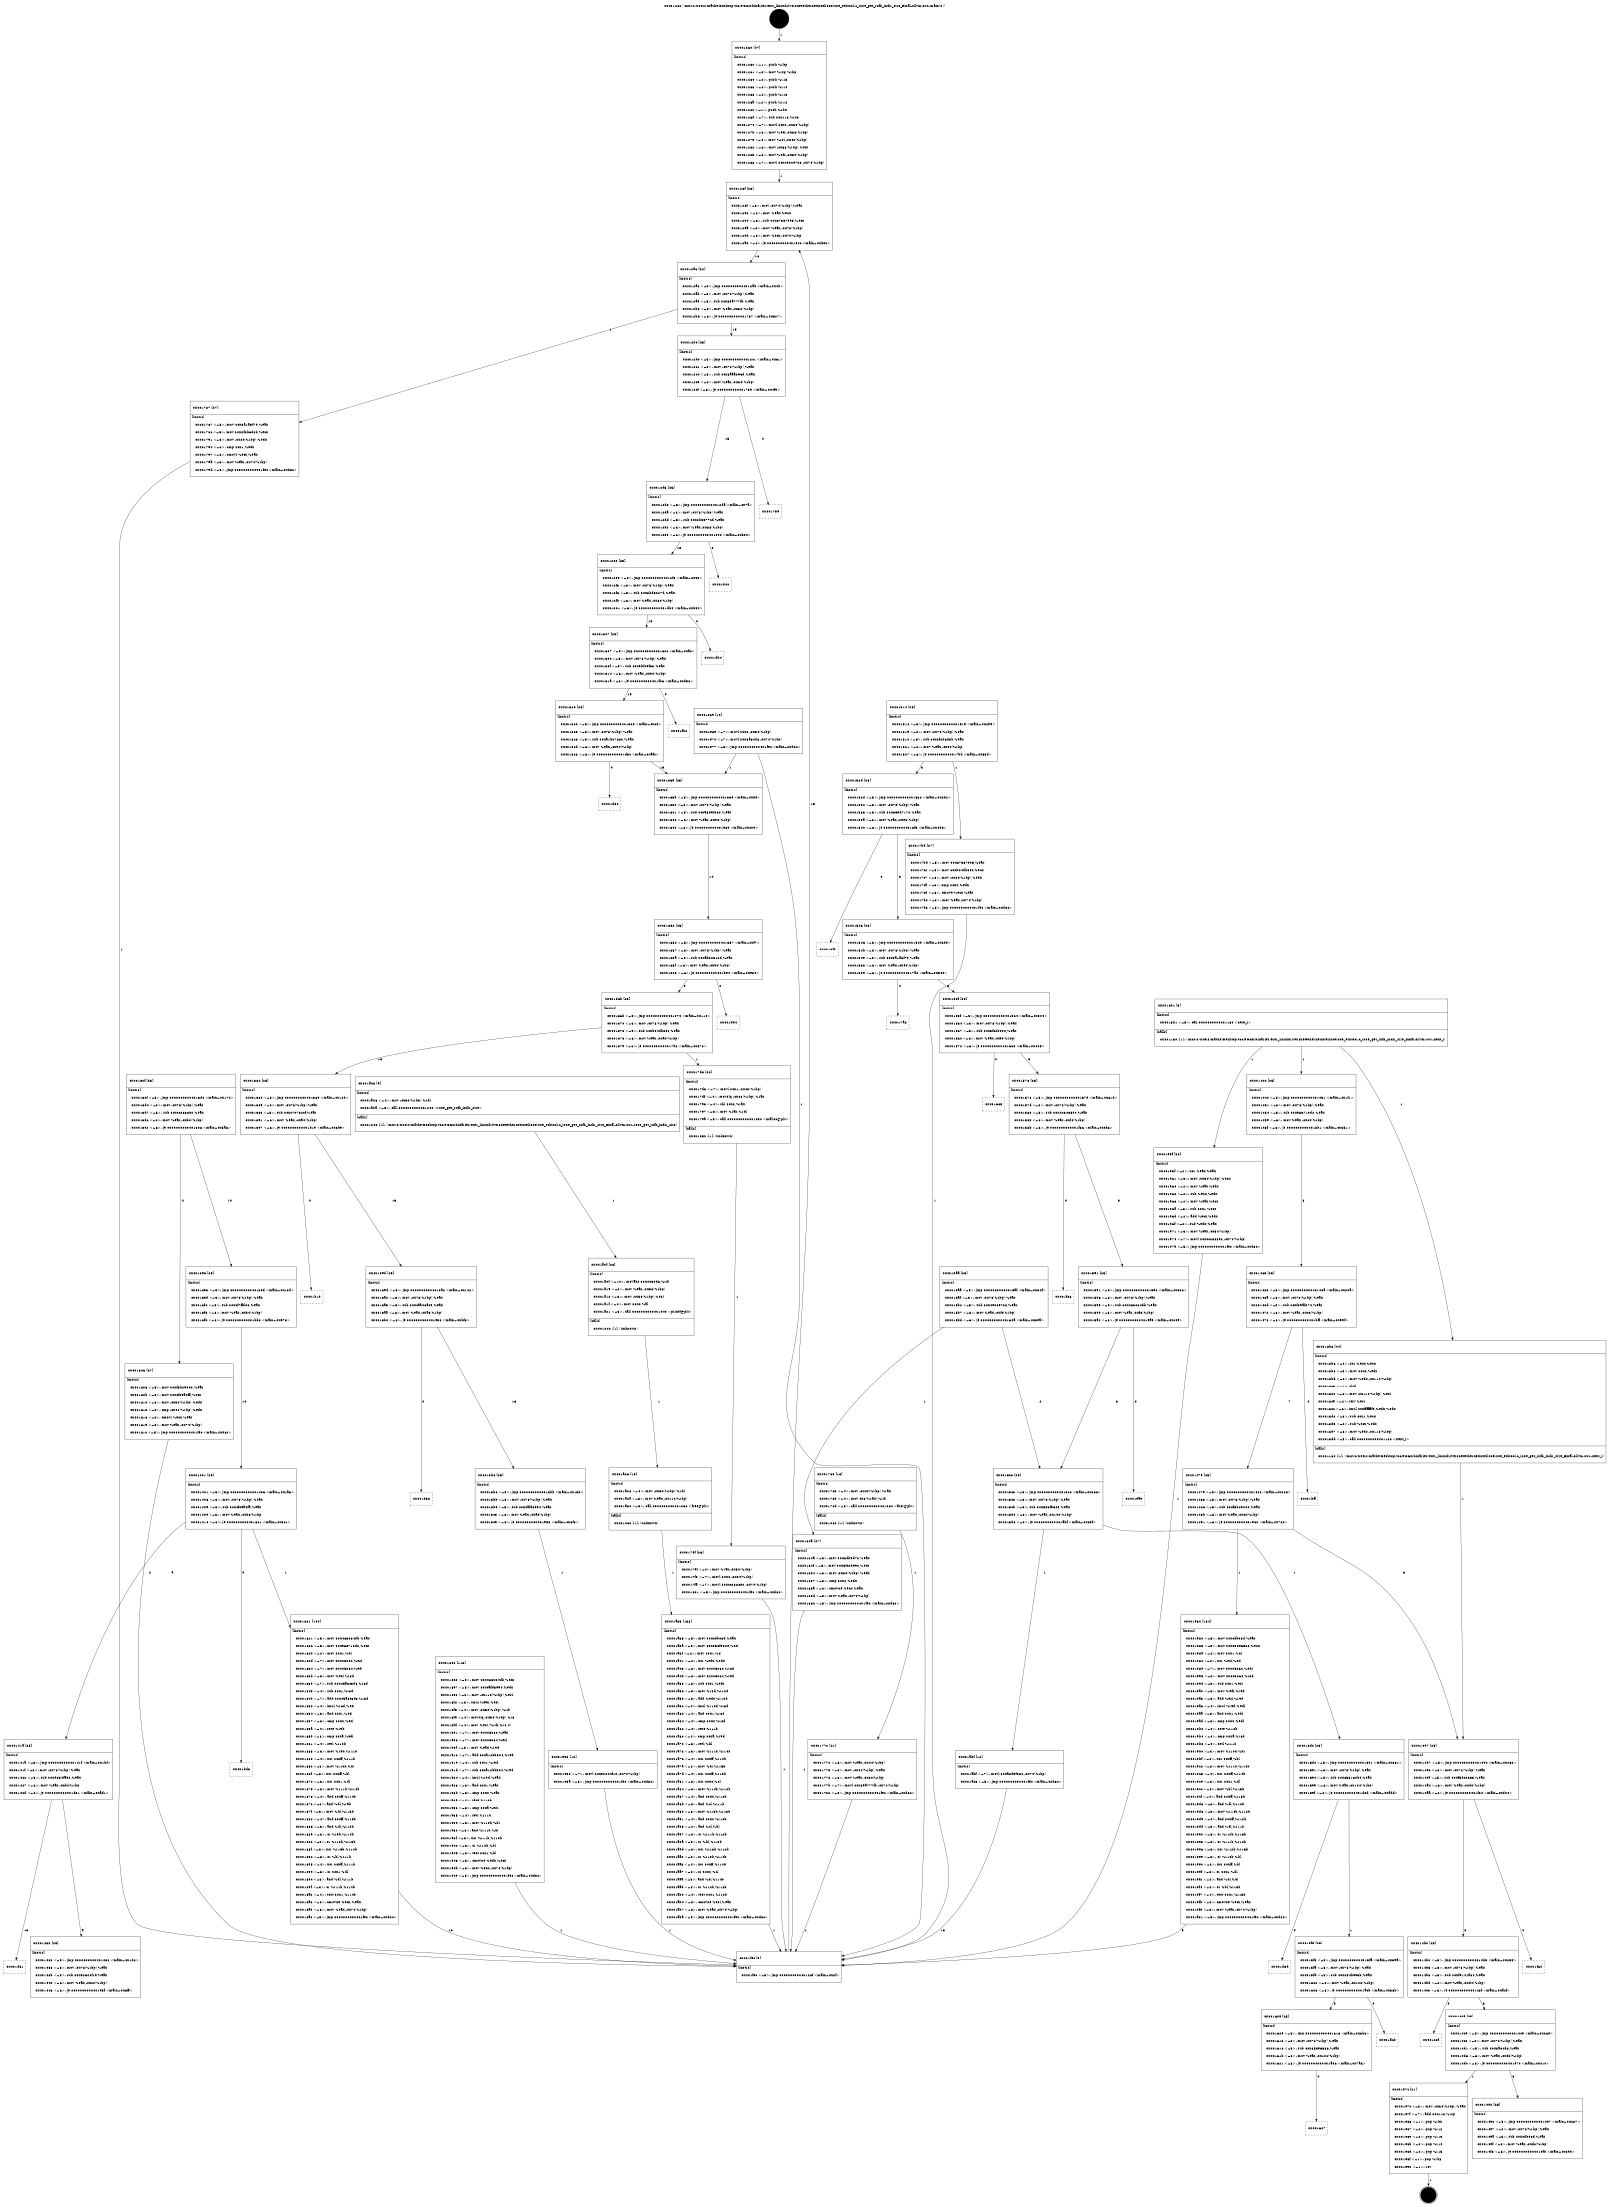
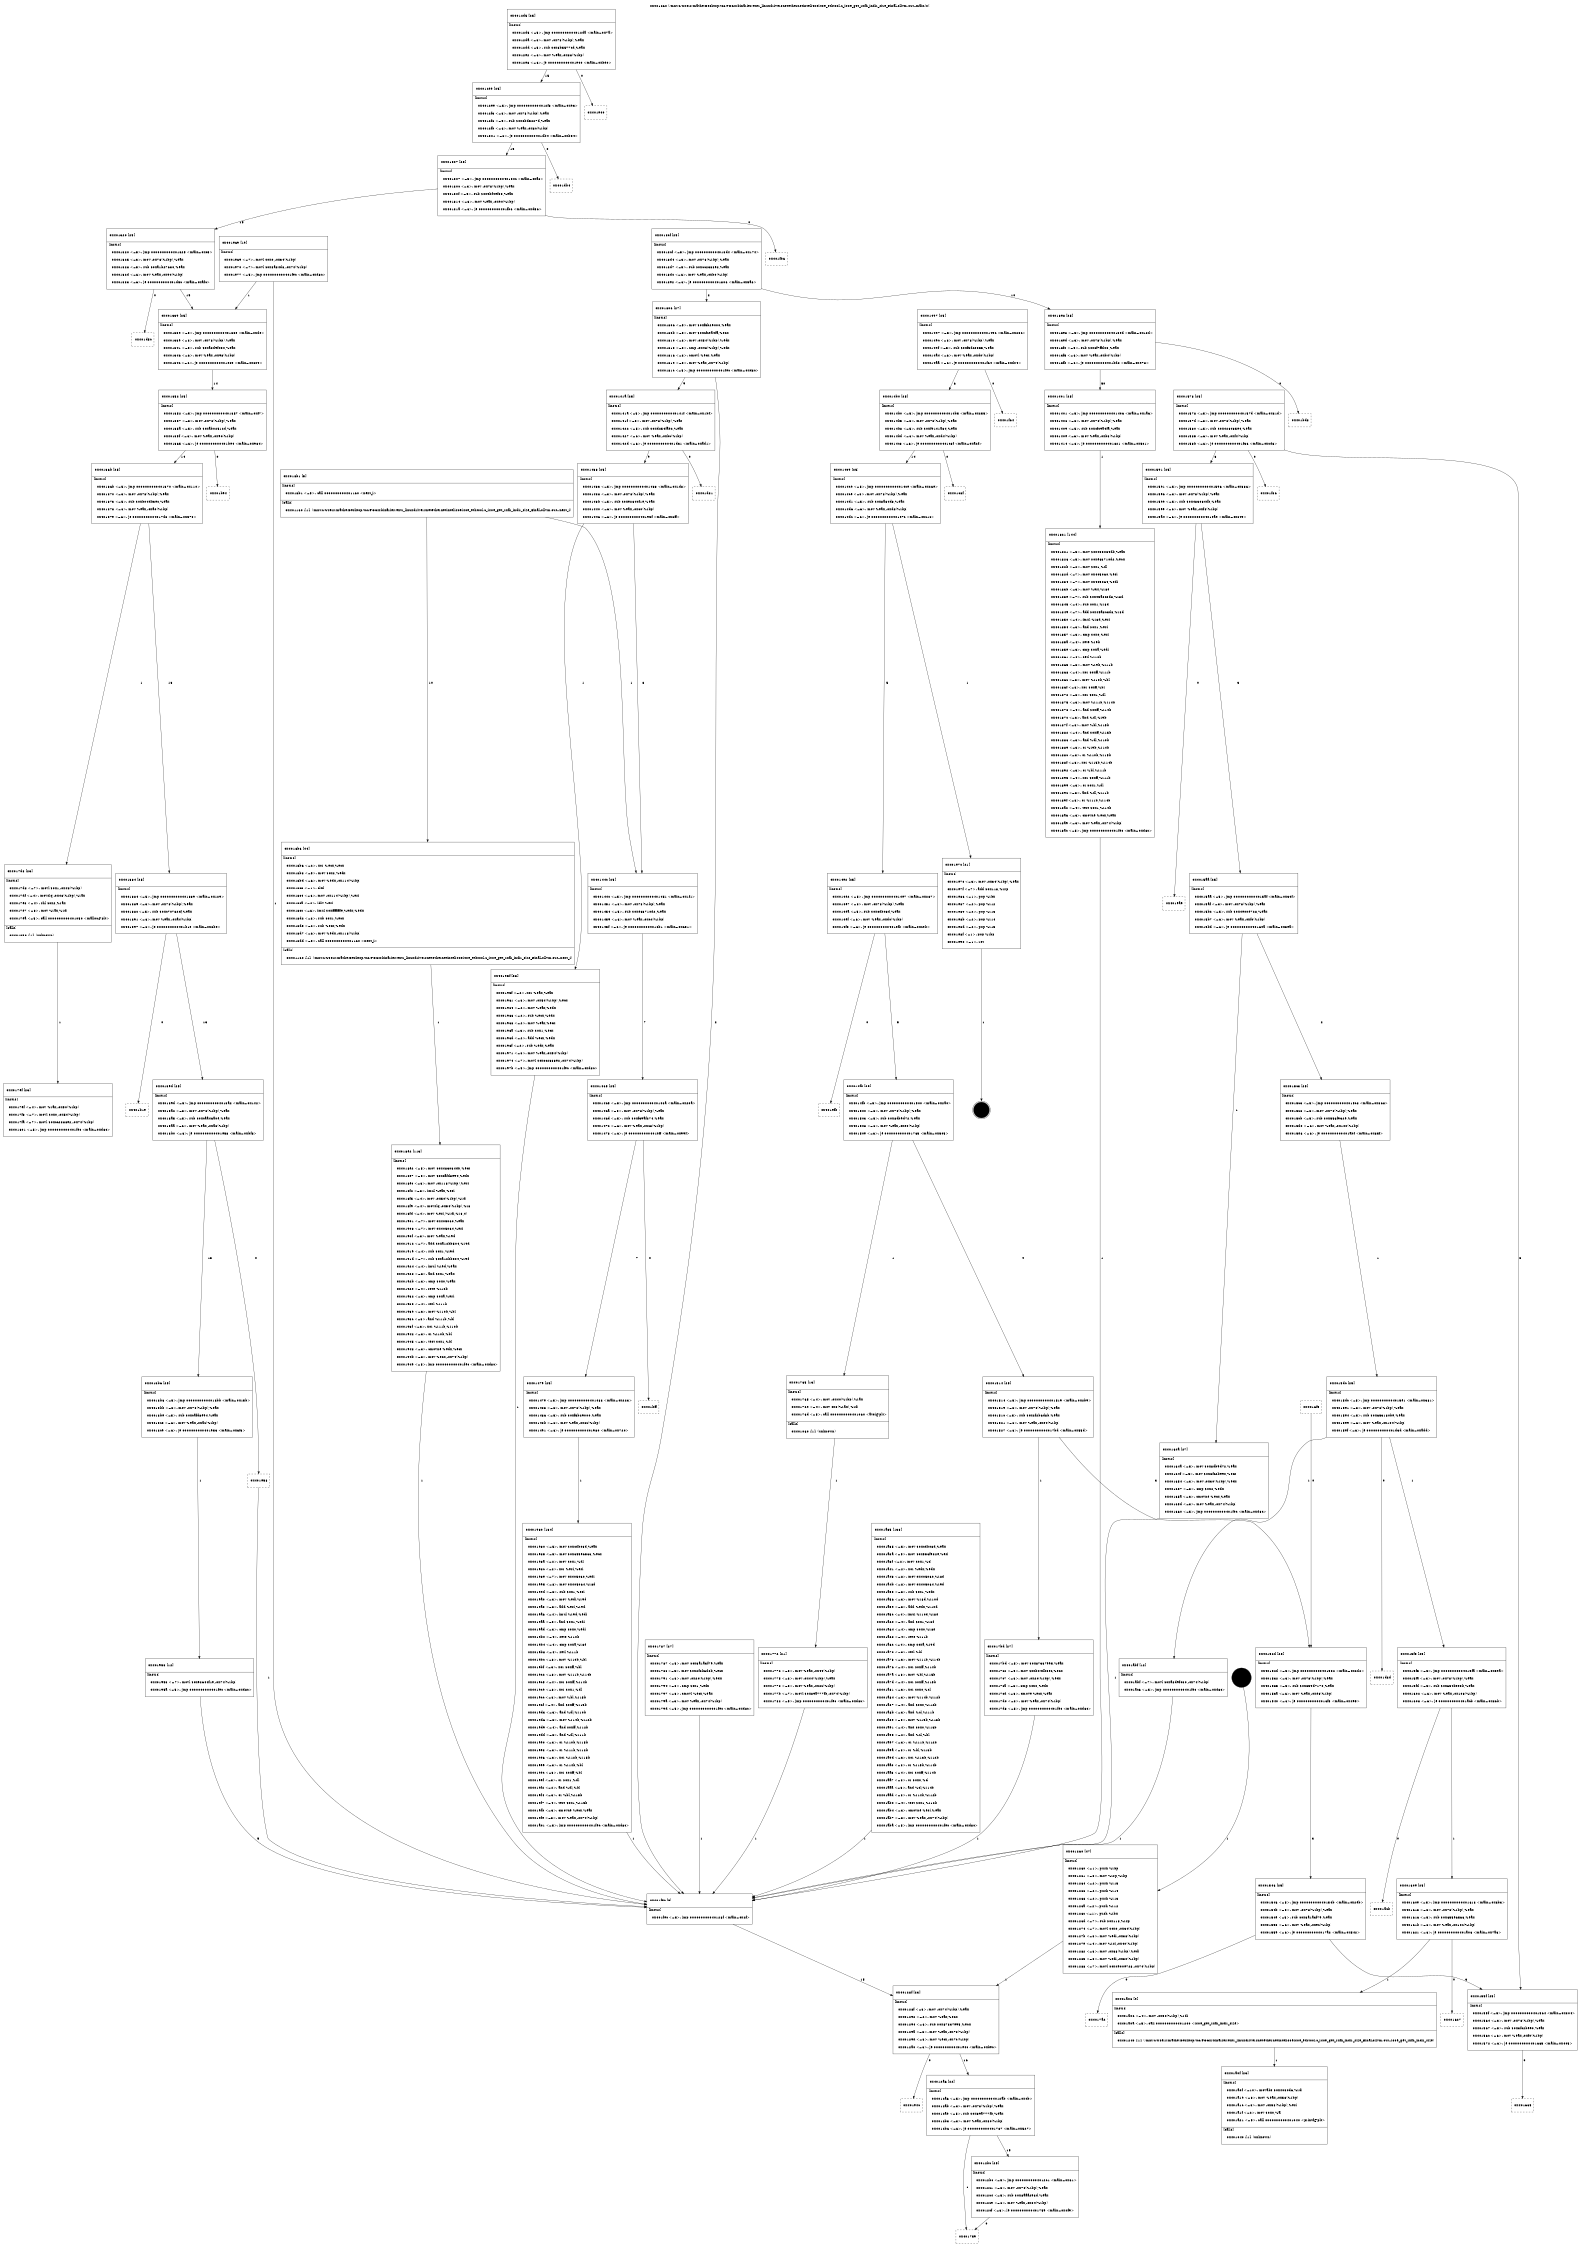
edge "0x4012a6 [22]" -> "0x401787 [27]": now "0x4012a6 [22]" -> "0x401759"
edge "0x4012bc [25]" -> "0x4012d5 [25]": removed, label "15"
edge "0x401433 [25]" -> "0x40144c [25]": added, label "8"
edge "0x40152d [25]" -> "0x4016f5": reversed
edge "0x401352 [25]" -> "0x40136b [25]": label " 9" -> " 14"
edge "0x40155f [25]" -> "0x401578 [25]": reversed
edge "0x4018b1 [5]" -> "0x40195f [33]": now "0x401433 [25]" -> "0x40195f [33]"
edge "0x4018b1 [5]" -> "0x4018b6 [44]": label " 1" -> " 10"
node "0x401efb": added
node "0x4014fb [25]": added
edge "0x40144c [25]" -> "0x401465 [25]": label " 8" -> " 7"
edge "0x401591 [25]" -> "0x4015c3 [25]": now "0x401591 [25]" -> "0x4015aa [25]"
edge "0x4013e8 [25]" -> "0x401401 [25]": label " 10" -> " 50"
node "0x401a26 [15]": removed
edge "0x4018b6 [44]" -> "0x401497 [25]": now "0x4018b6 [44]" -> "0x4018e2 [113]"
edge "0x40147e [25]" -> "0x401497 [25]": removed, label "6"
edge "0x401401 [25]" -> "0x40141a [25]": now "0x401806 [27]" -> "0x40141a [25]"
edge "0x4015c3 [25]" -> "0x401abf [12]": now "0x4015dc [25]" -> "0x401abf [12]"
edge "0x401401 [25]" -> "0x401bd8": now "0x4013e8 [25]" -> "0x401bd8"
edge "0x4017ef [23]" -> "0x401fec [5]": now "0x401e58" -> "0x401fec [5]"
edge "0x40141a [25]" -> "0x401d31": label " 13" -> " 0"
edge "0x401821 [144]" -> "0x401fec [5]": label " 16" -> " 1"
edge "0x401953 [12]" -> "0x401fec [5]": label " 1" -> " 5"
edge "0x401abf [12]" -> "0x401fec [5]": label " 13" -> " 1"
edge "0x401980 [134]" -> "0x401fec [5]": label " 5" -> " 1"
edge "0x40160e [25]" -> "0x401a06 [9]": added, label "1"
edge "0x4015f5 [25]" -> "0x40160e [25]": label " 5" -> " 1"
edge "0x4014b0 [25]" -> "0x4014c9 [25]": label " 6" -> " 14"
node "0x401e4c": added
